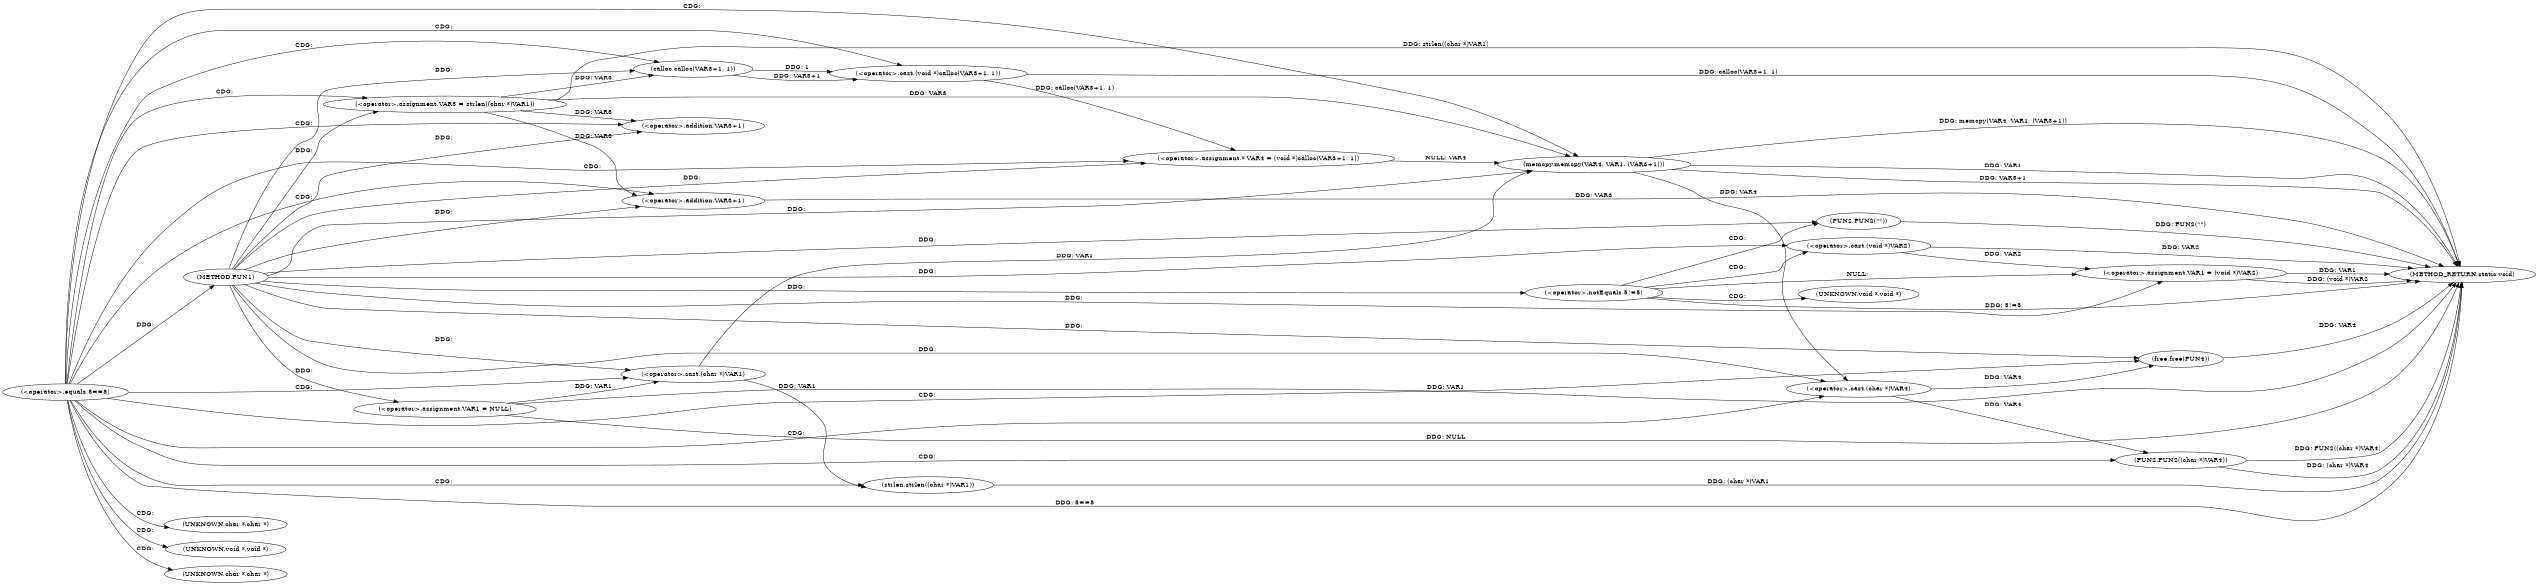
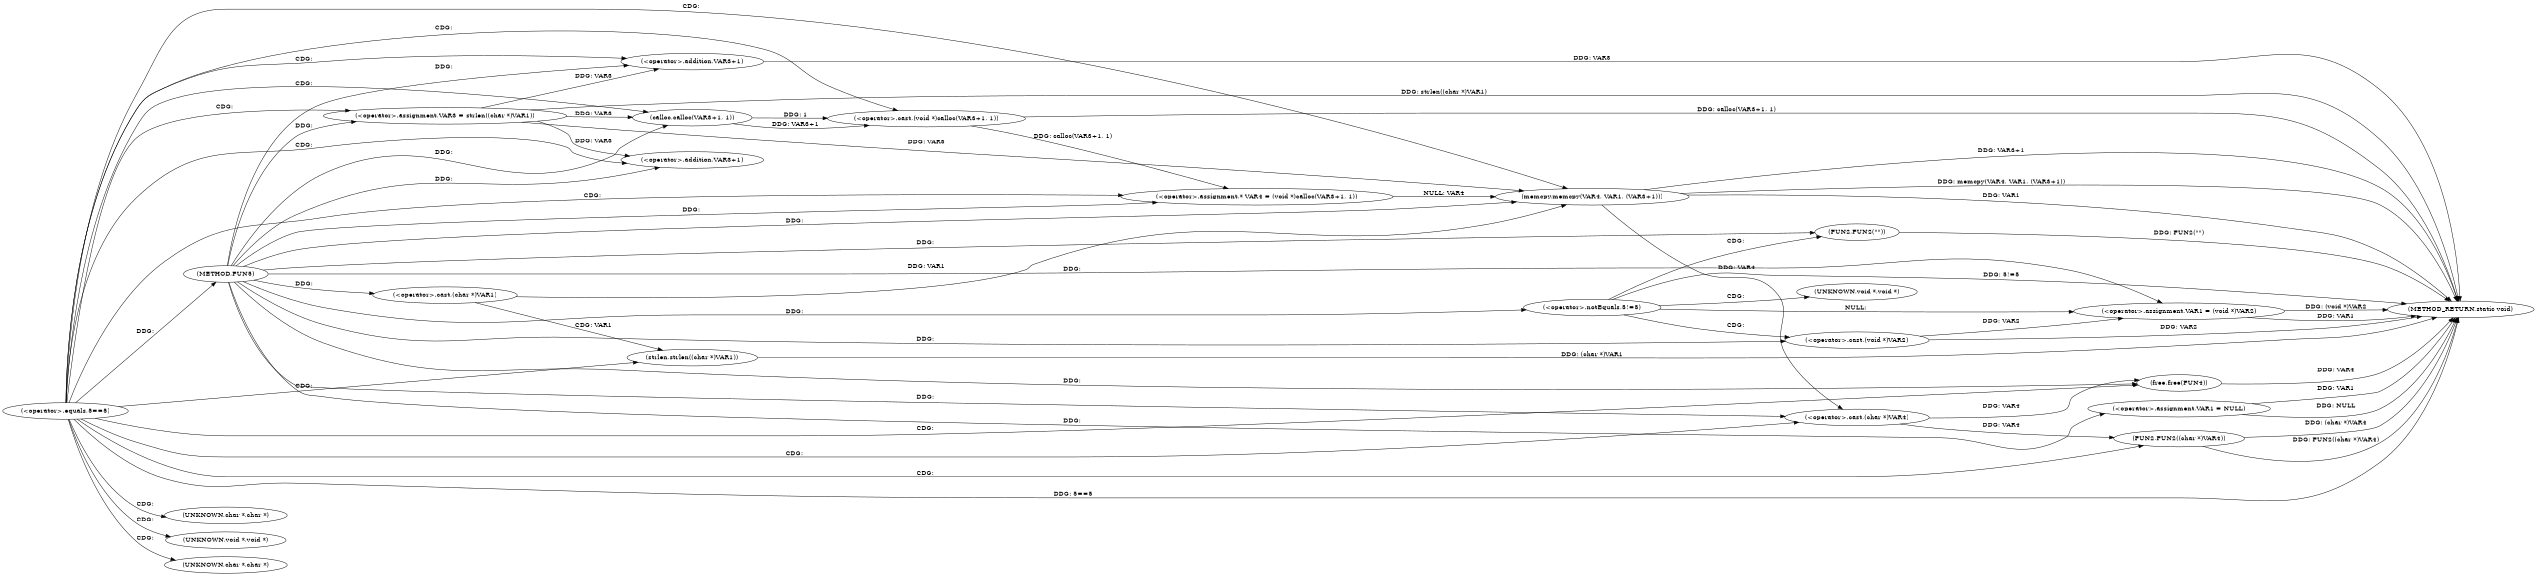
node "(METHOD,FUN1)": label "(METHOD,FUN1)" -> "(METHOD,FUN5)"
edge "(<operator>.cast,(char *)VAR1)" -> "(strlen,strlen((char *)VAR1))": label "DDG: VAR1" -> "CDG: VAR1"
edge "(<operator>.equals,5==5)" -> "(<operator>.cast,(char *)VAR1)": removed, label "CDG:"
edge "(<operator>.assignment,VAR1 = NULL)" -> "(<operator>.cast,(char *)VAR1)": removed, label "DDG: VAR1"
